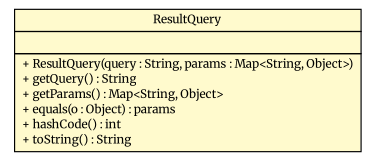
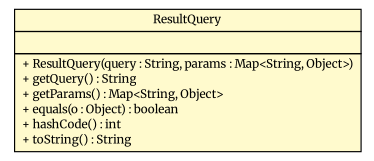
node "ResultQuery": text "+ equals(o : Object) : params" -> "+ equals(o : Object) : boolean"
